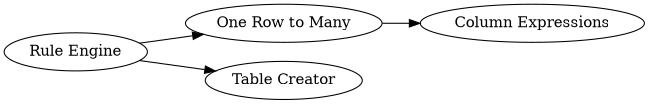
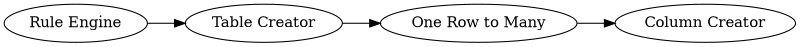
node "Column Expressions": label "Column Expressions" -> "Column Creator"
edge "Rule Engine" -> "One Row to Many": now "Table Creator" -> "One Row to Many"
